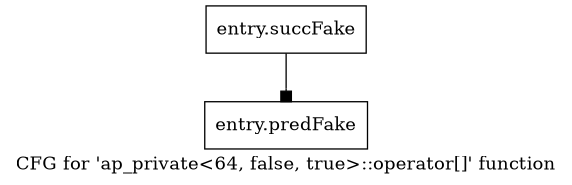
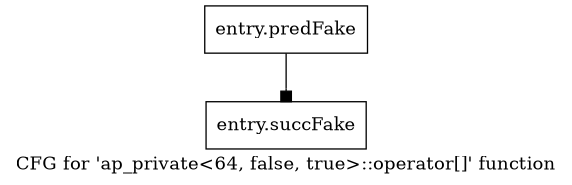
edge "entry.succFake" -> "entry.predFake": reversed
